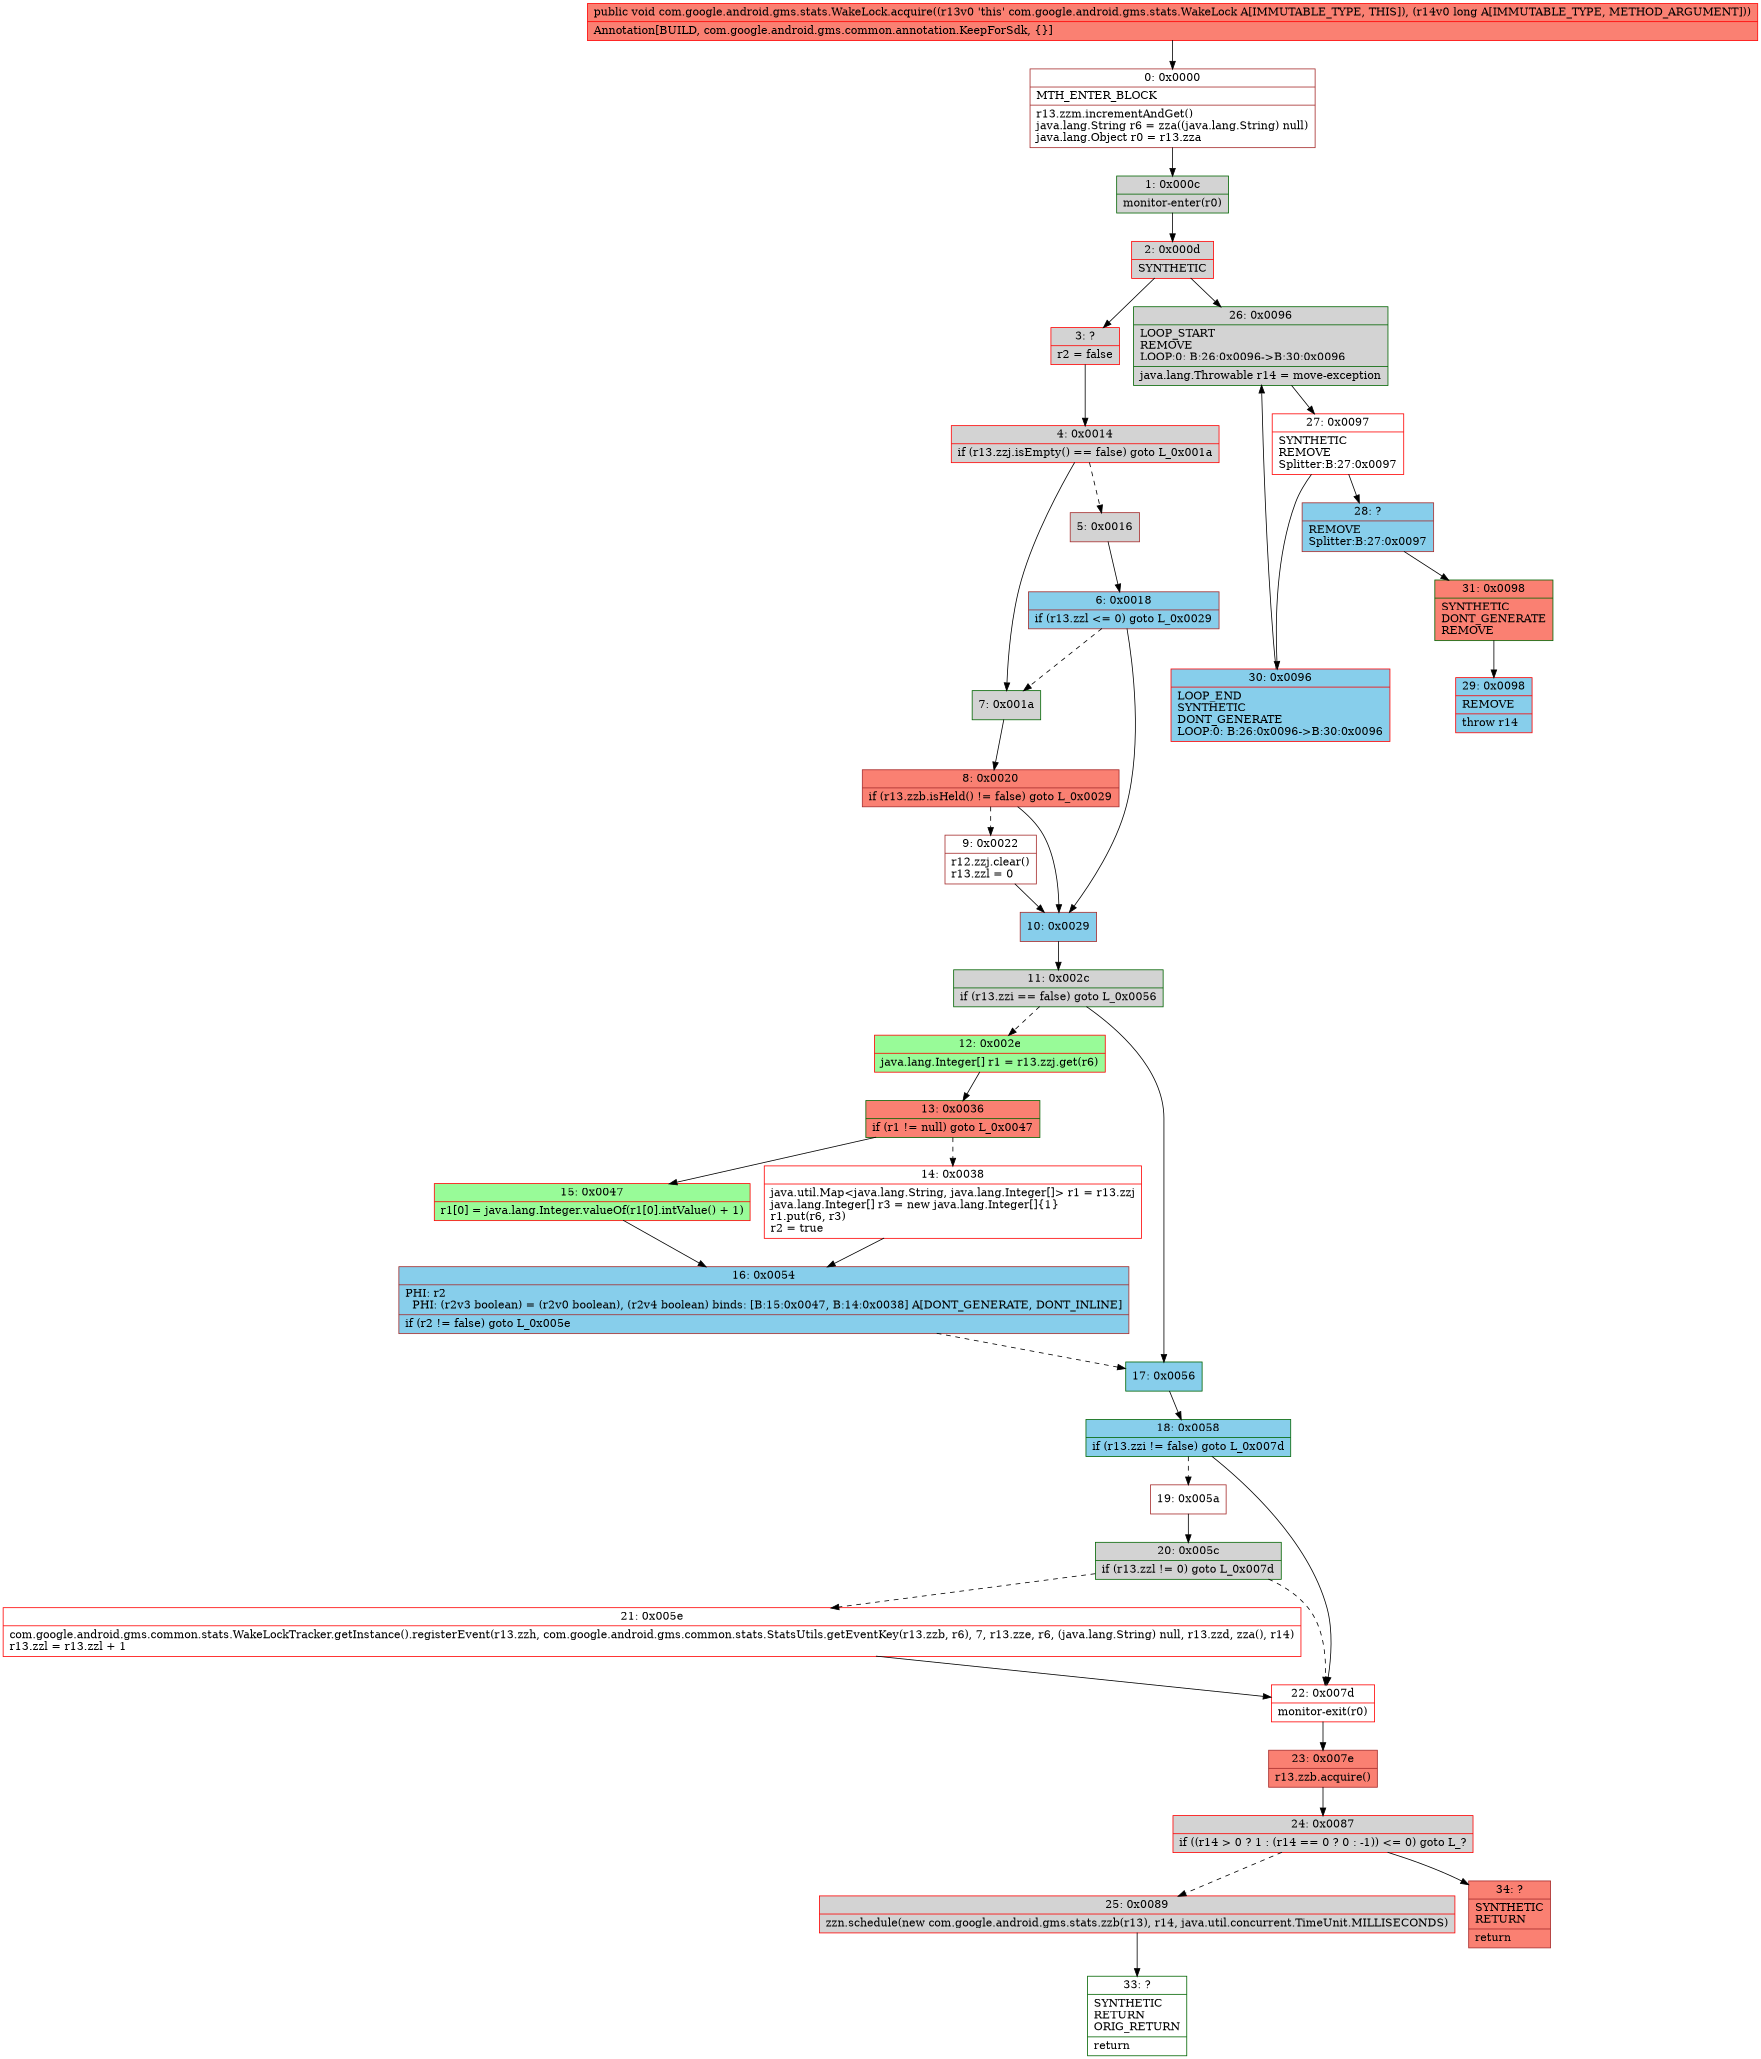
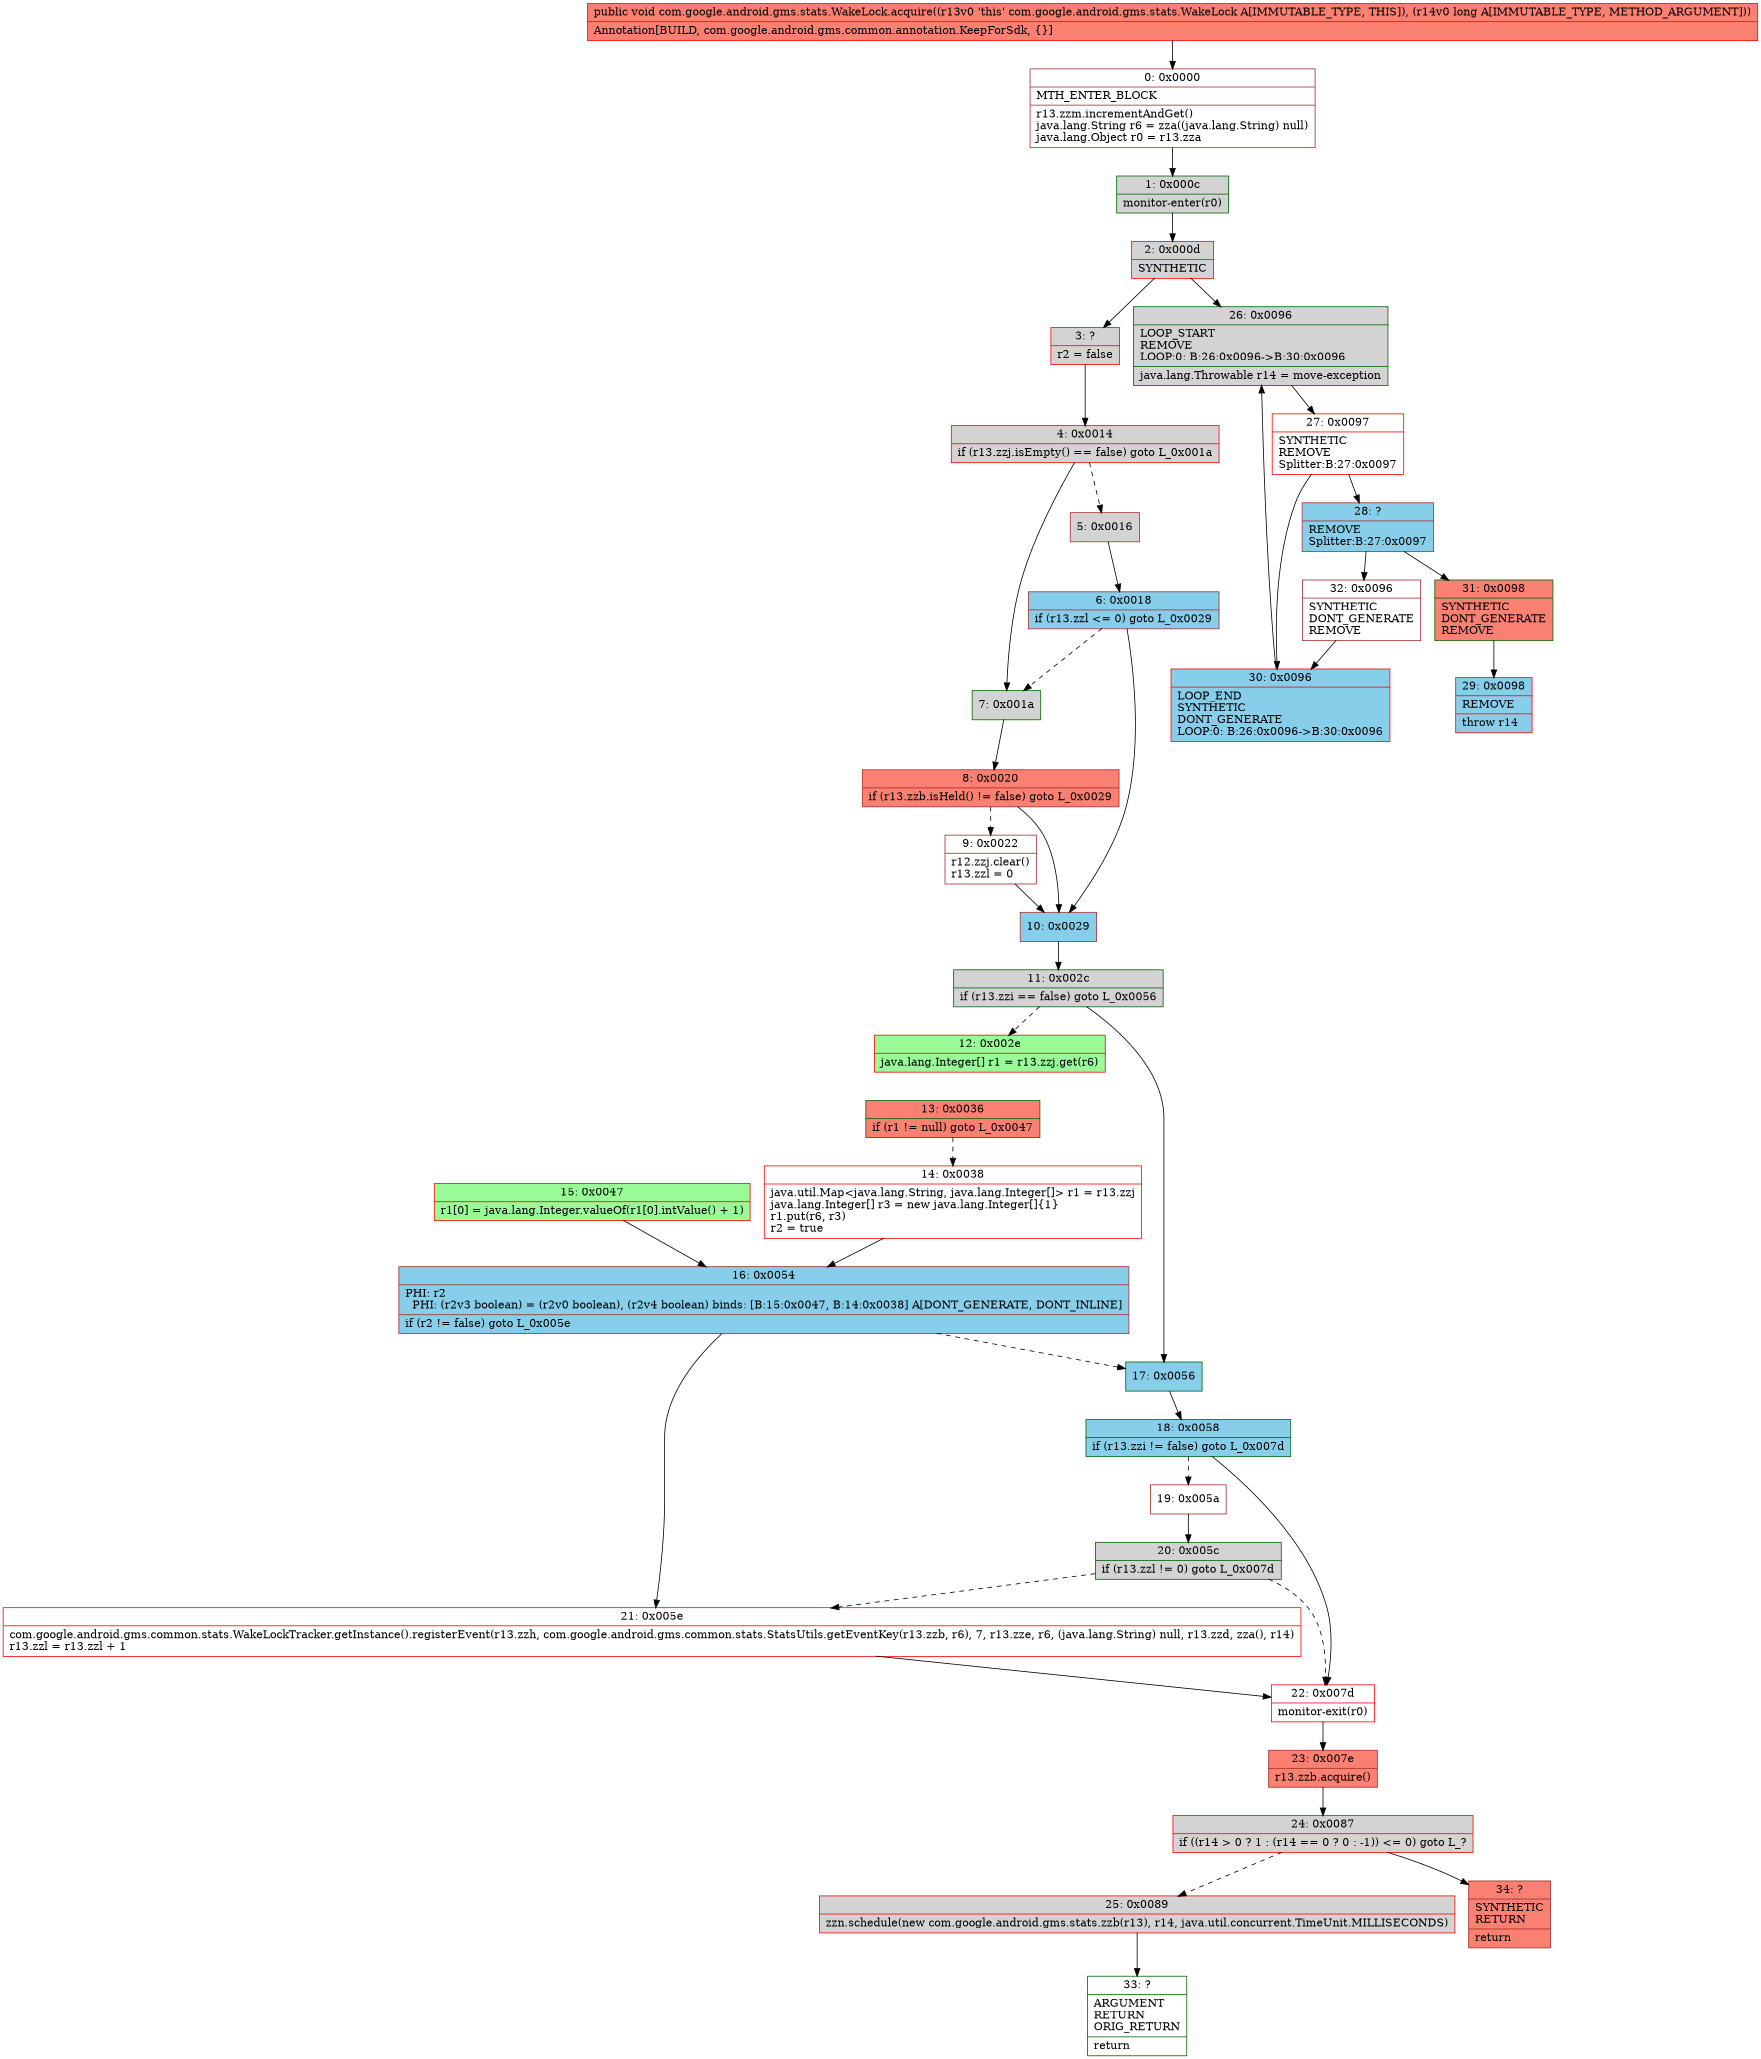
node "32: 0x0096": added
edge "12: 0x002e" -> "13: 0x0036": removed
edge "13: 0x0036" -> "15: 0x0047": removed
edge "16: 0x0054" -> "21: 0x005e": added
node "33: ?": text "SYNTHETIC" -> "ARGUMENT"
